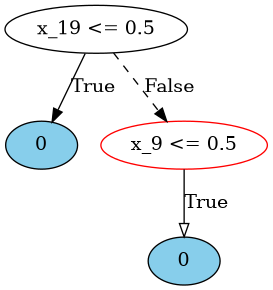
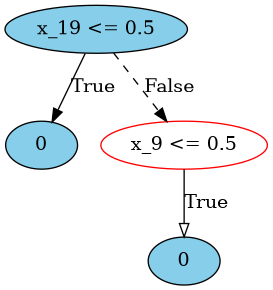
node "x_19 <= 0.5": fillcolor white -> skyblue
